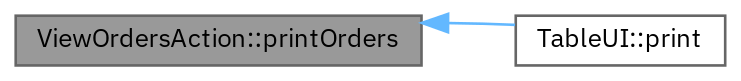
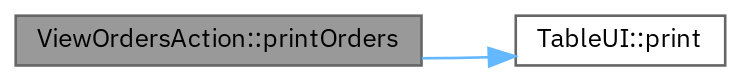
edge "TableUI::print" -> "ViewOrdersAction::printOrders": reversed
